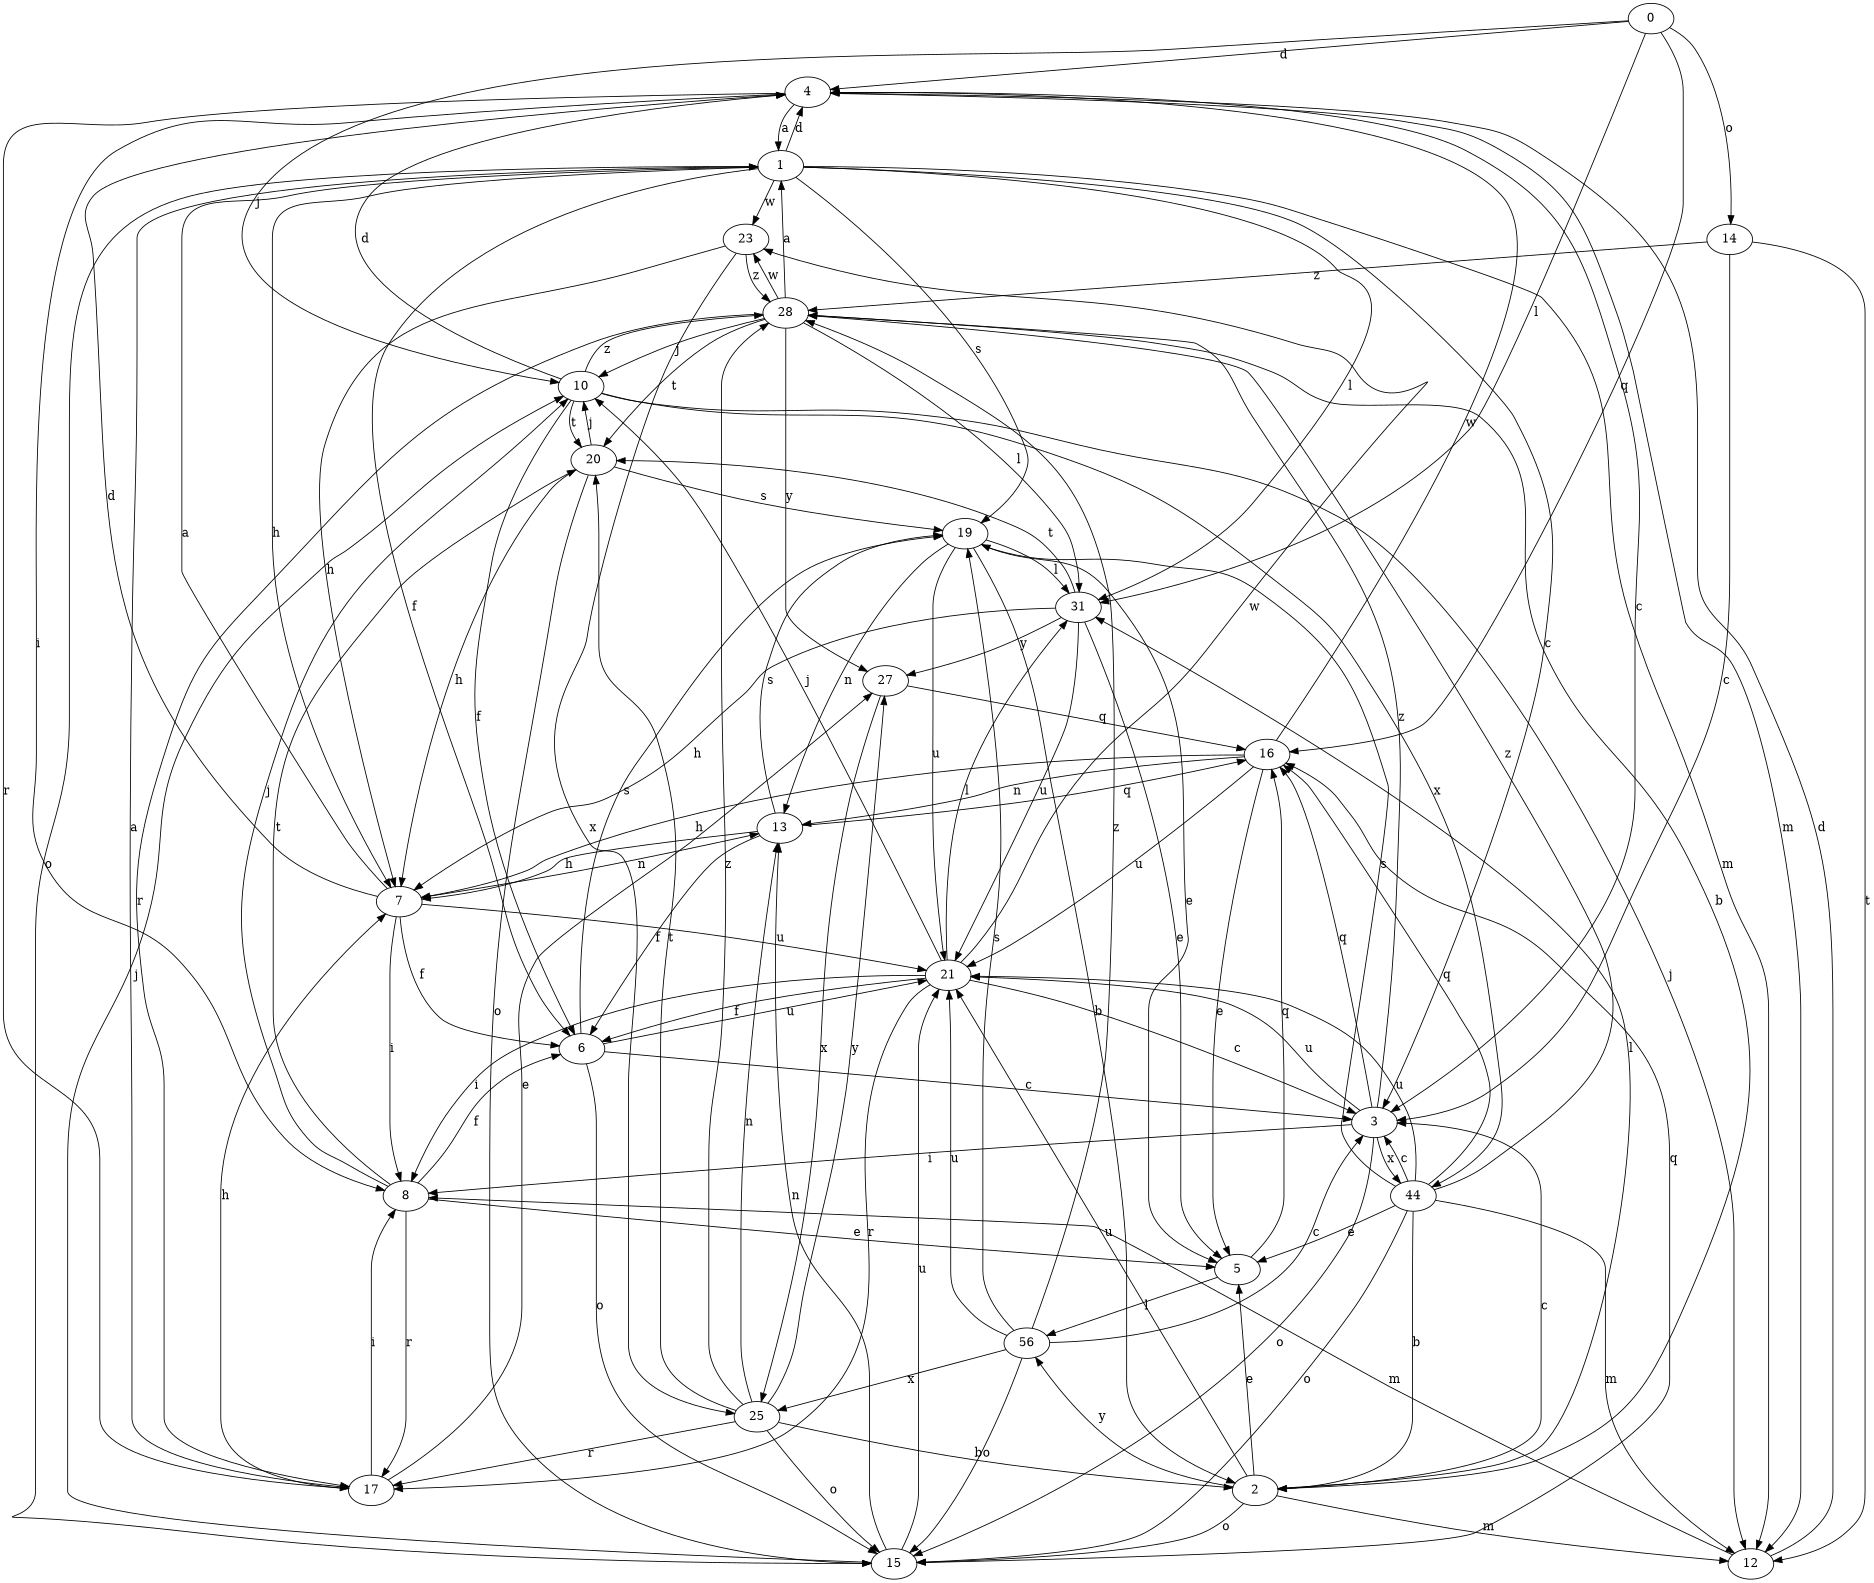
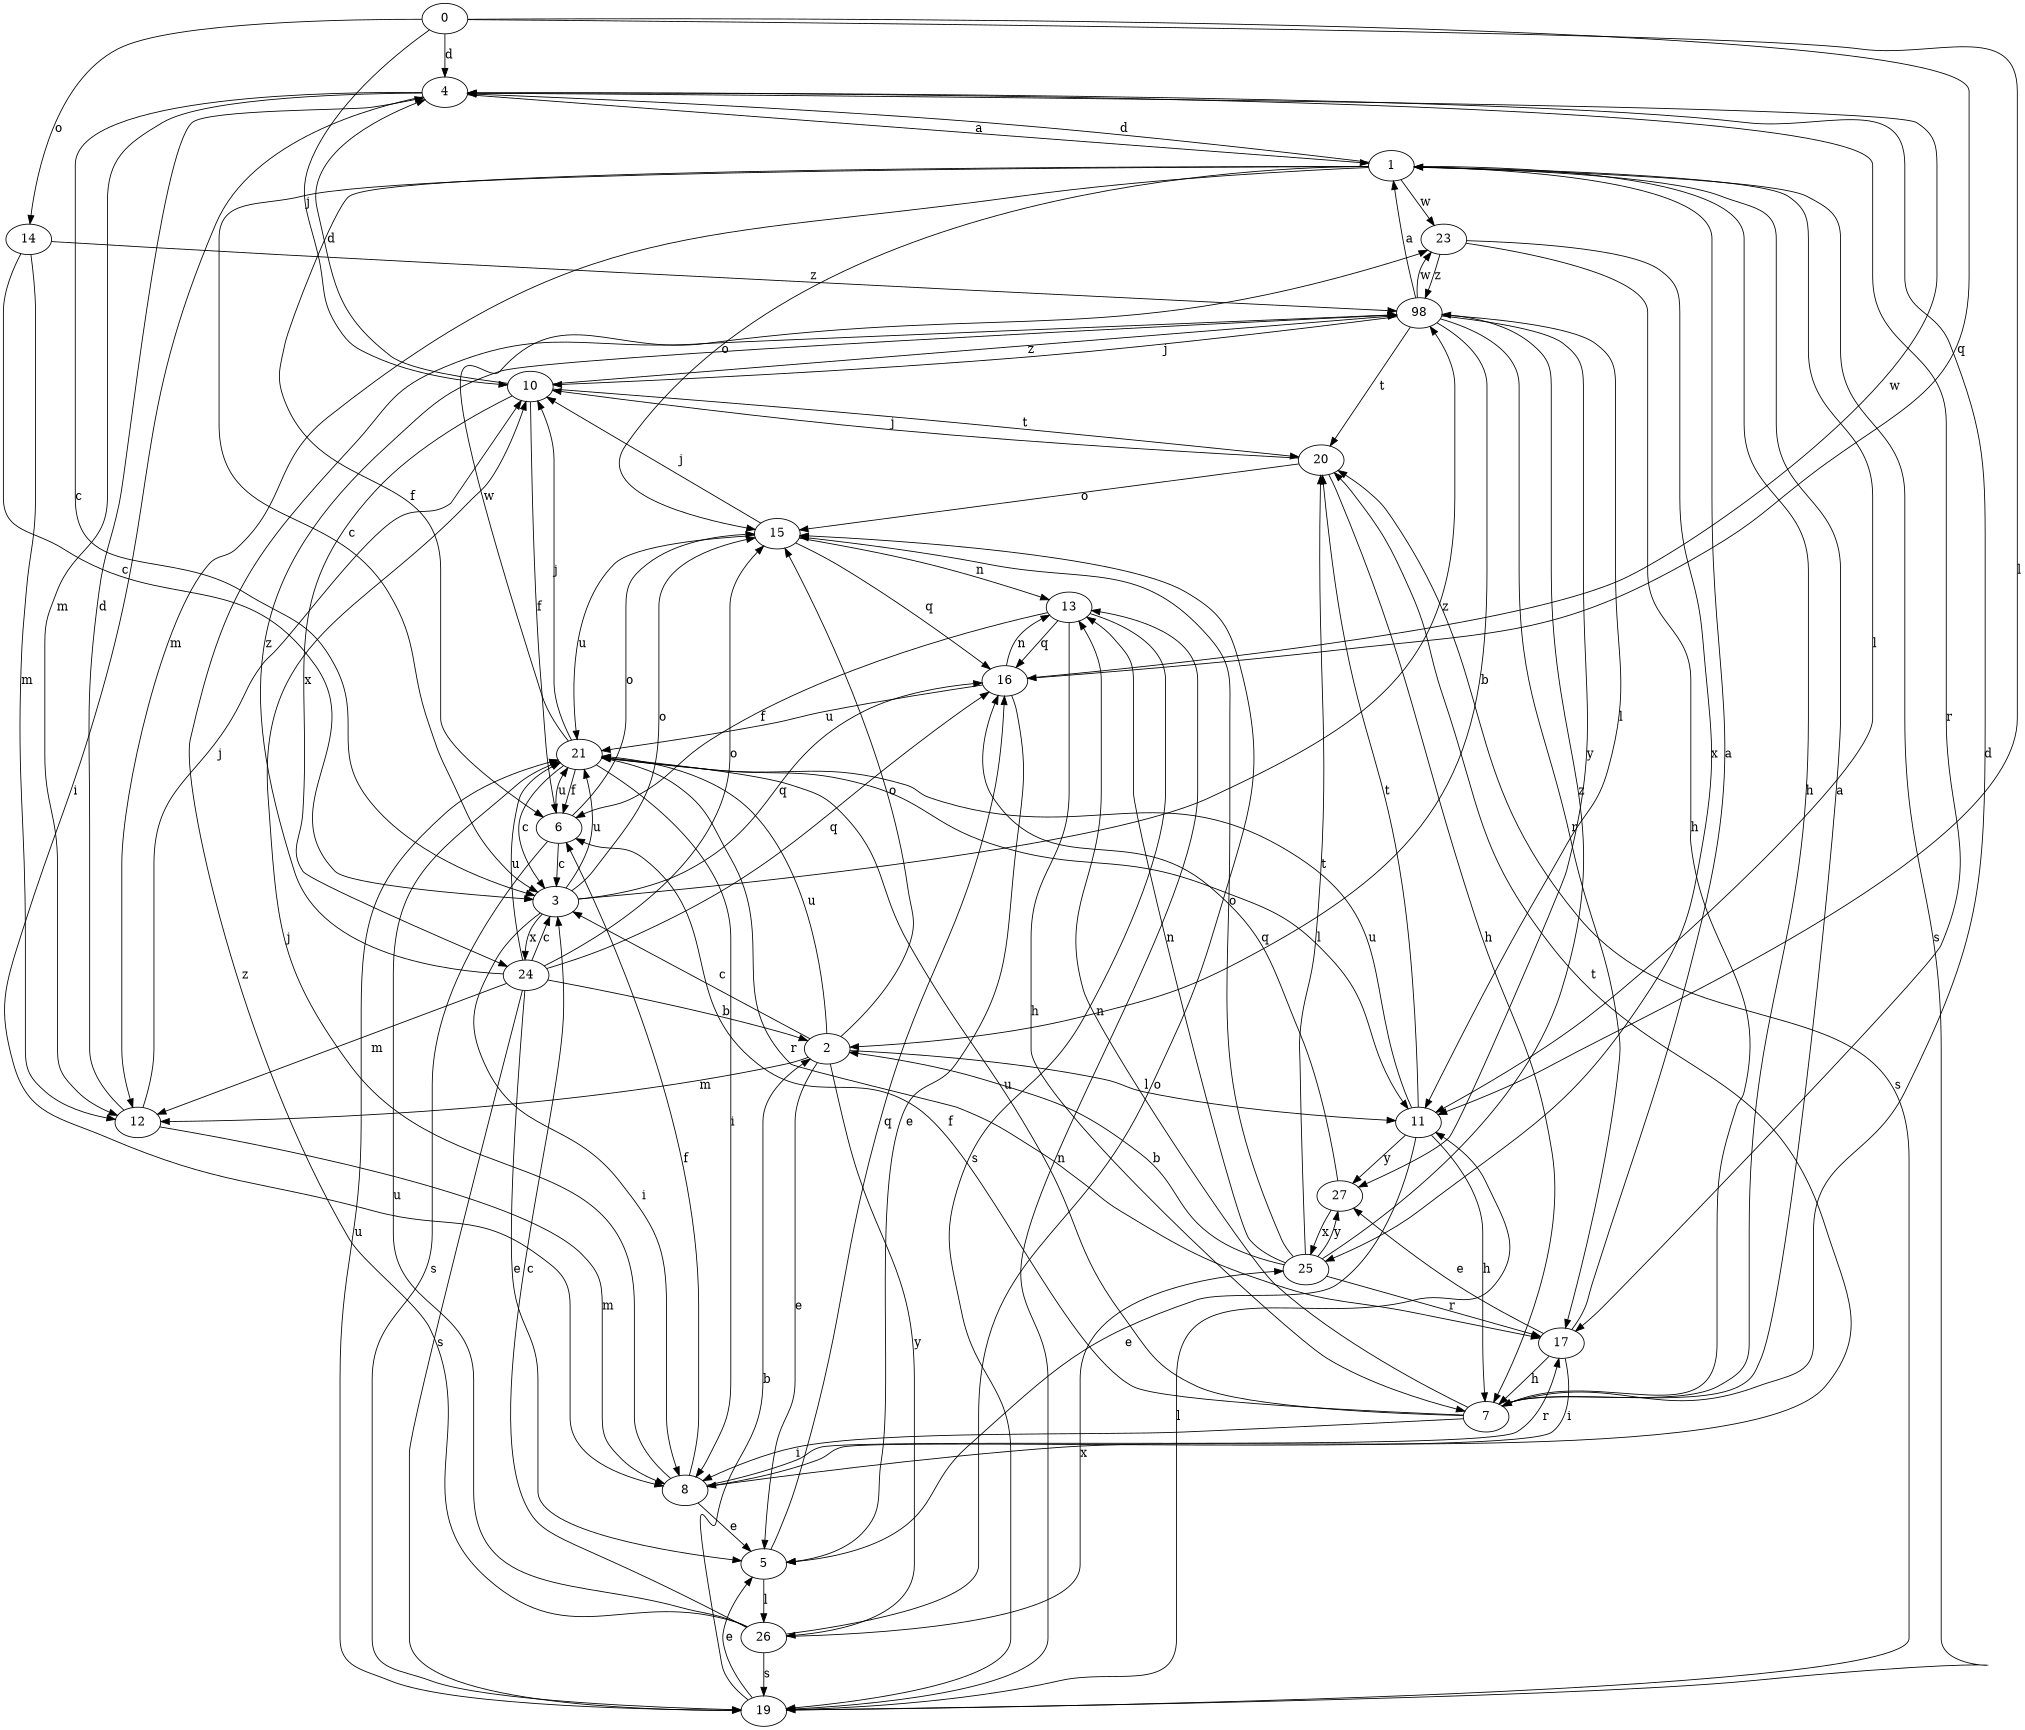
node "28": label "28" -> "98"
edge "20" -> "19": reversed
node "31": label "31" -> "11"
edge "10" -> "12": reversed
edge "16" -> "7": removed, label "h"
edge "14" -> "12": label "t" -> "m"
node "44": label "44" -> "24"
node "56": label "56" -> "26"
